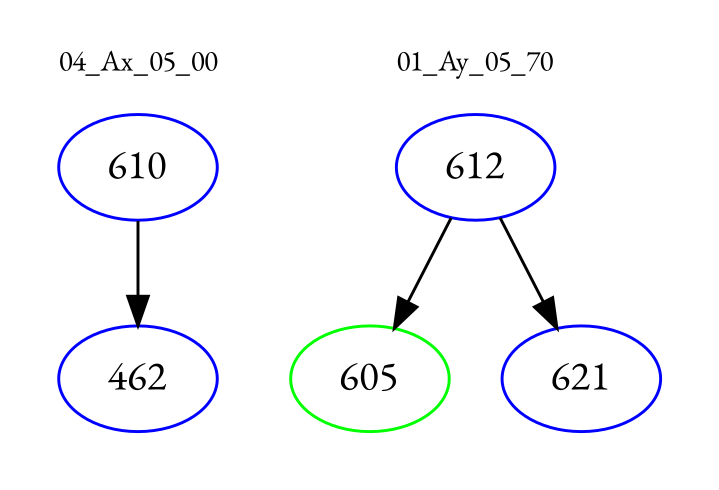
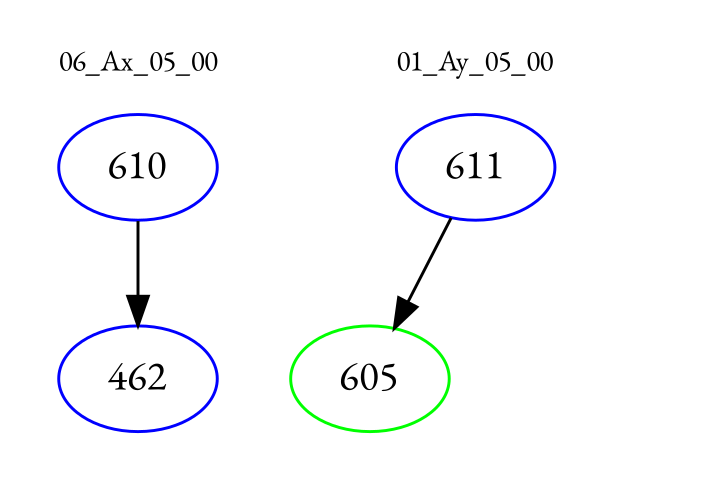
cluster "04_Ax_05_00": label "04_Ax_05_00" -> "06_Ax_05_00"
cluster "01_Ay_05_70": label "01_Ay_05_70" -> "01_Ay_05_00"
node "612": label "612" -> "611"
node "621": removed
